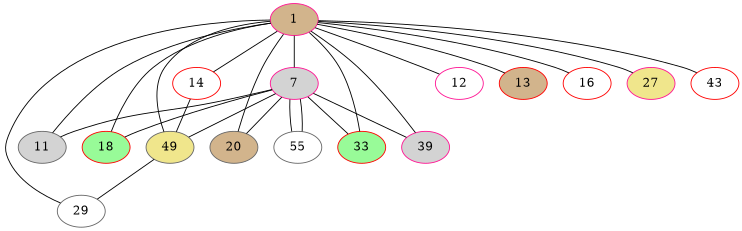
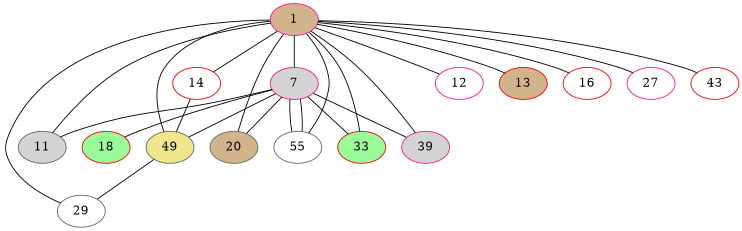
edge "1" -- "18": now "1" -- "55"
node "27": fillcolor khaki -> white
